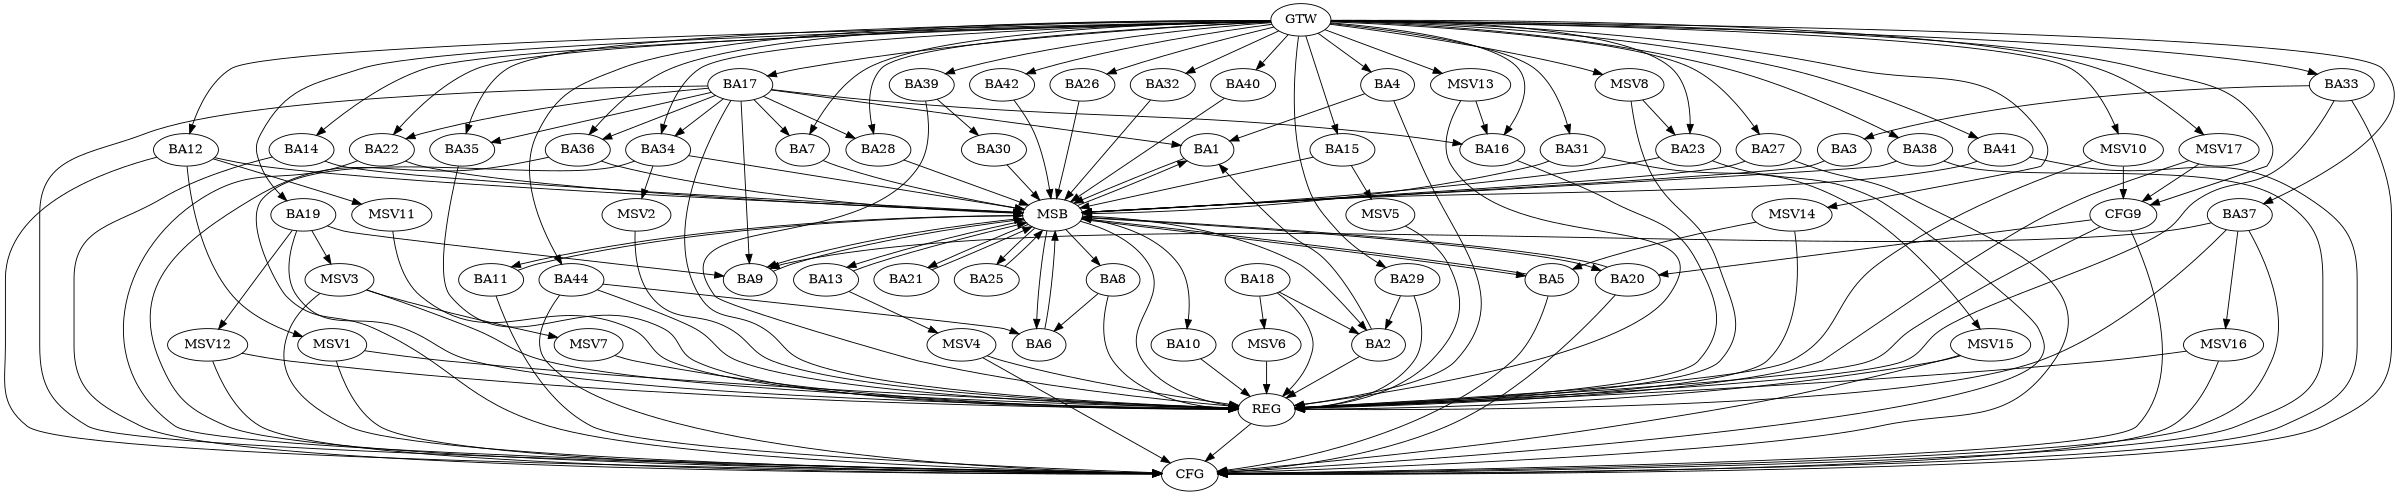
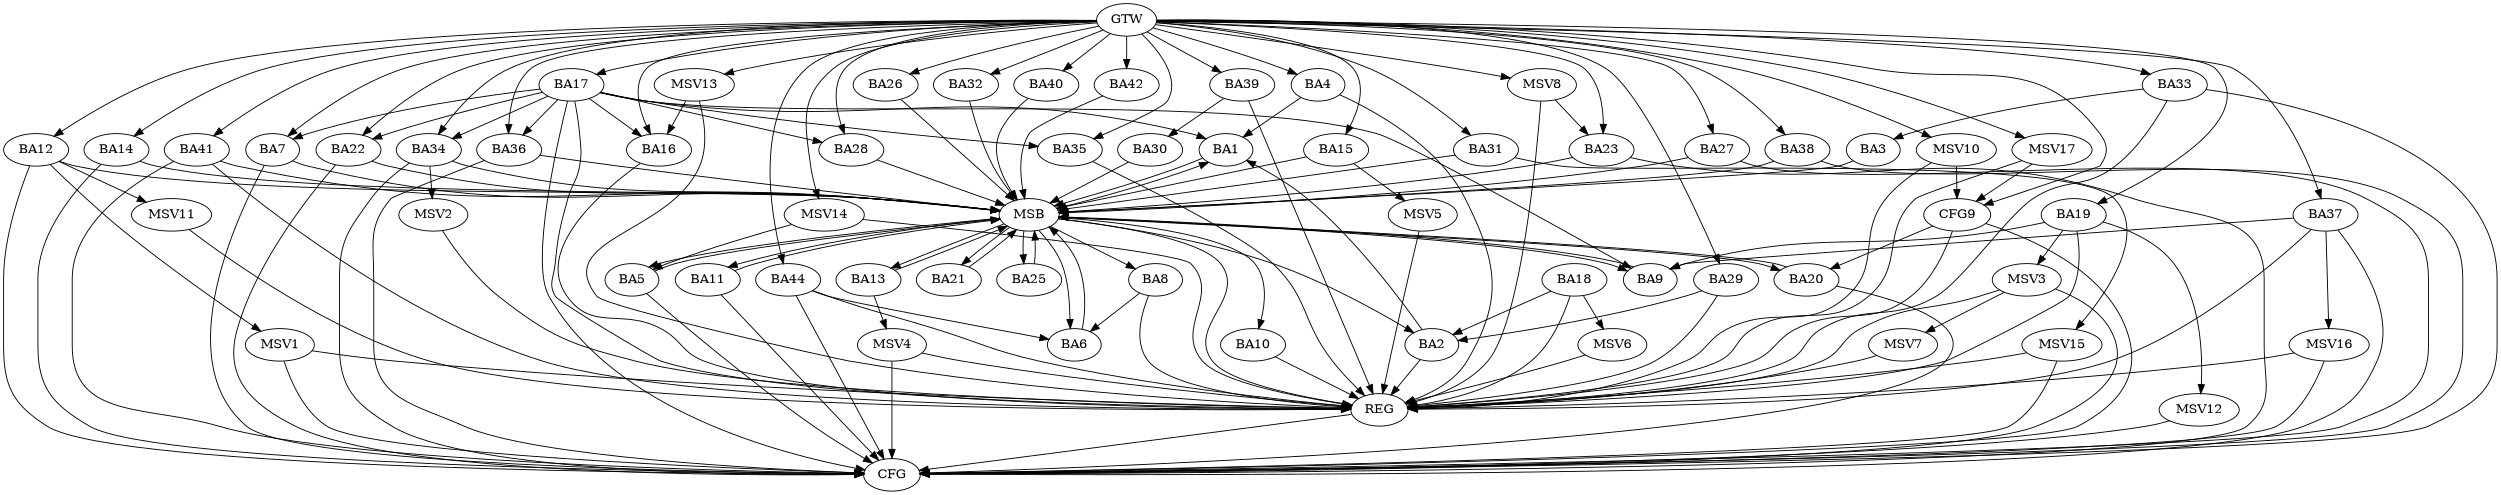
edge "MSV12" -> "REG": now "BA41" -> "REG"
edge "BA7" -> "CFG": added
